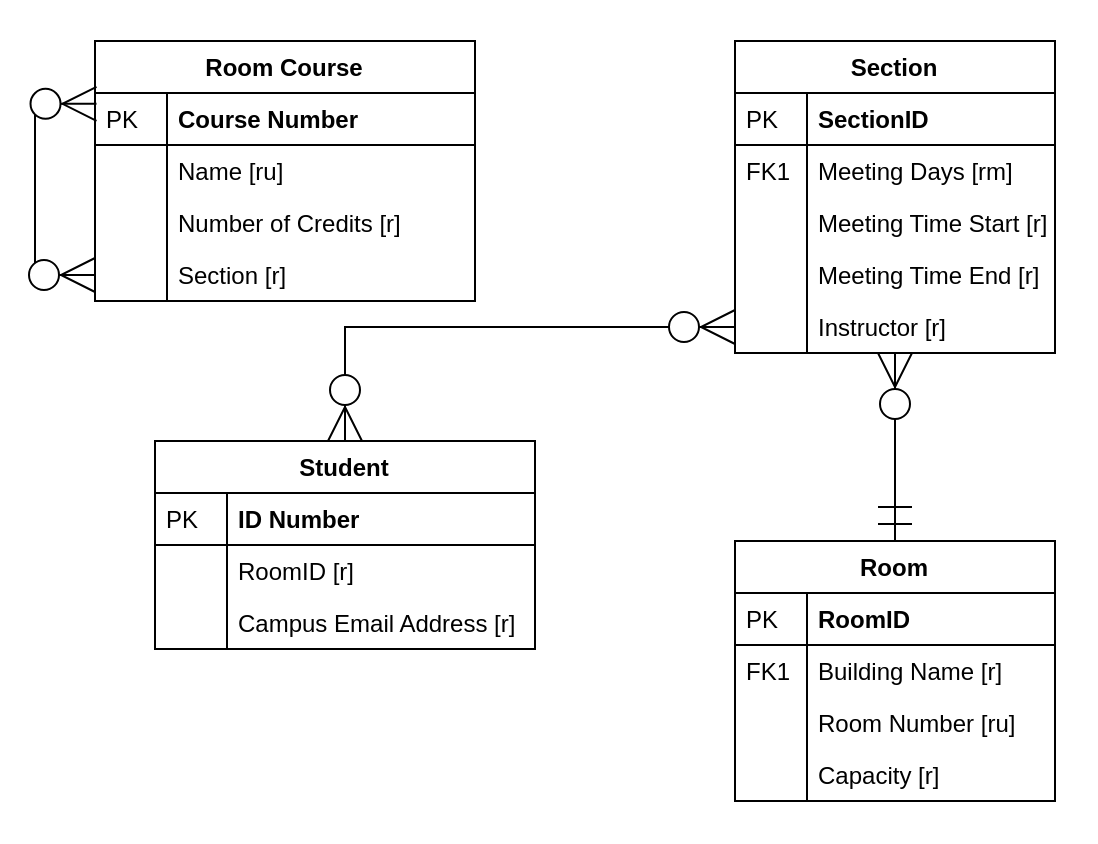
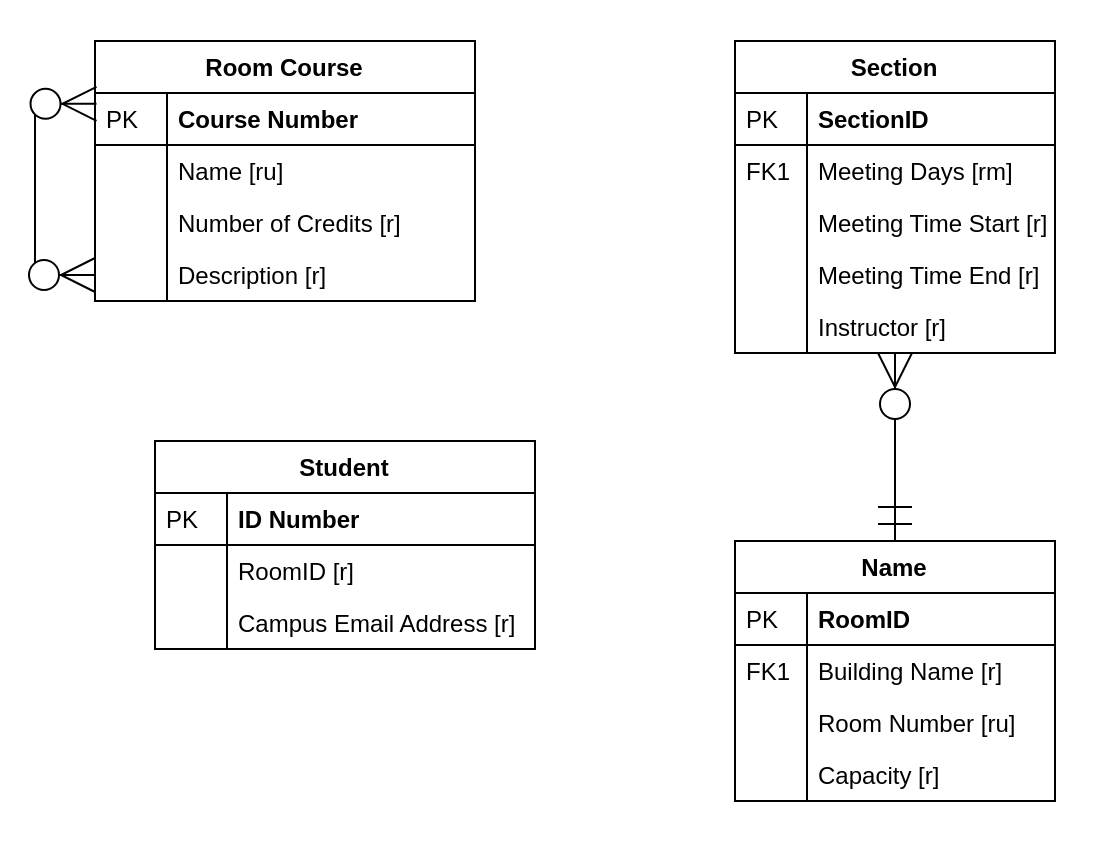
node "Section [r]": label "Section [r]" -> "Description [r]"
edge "Instructor [r]" -- "Student": removed
node "Room": label "Room" -> "Name"
